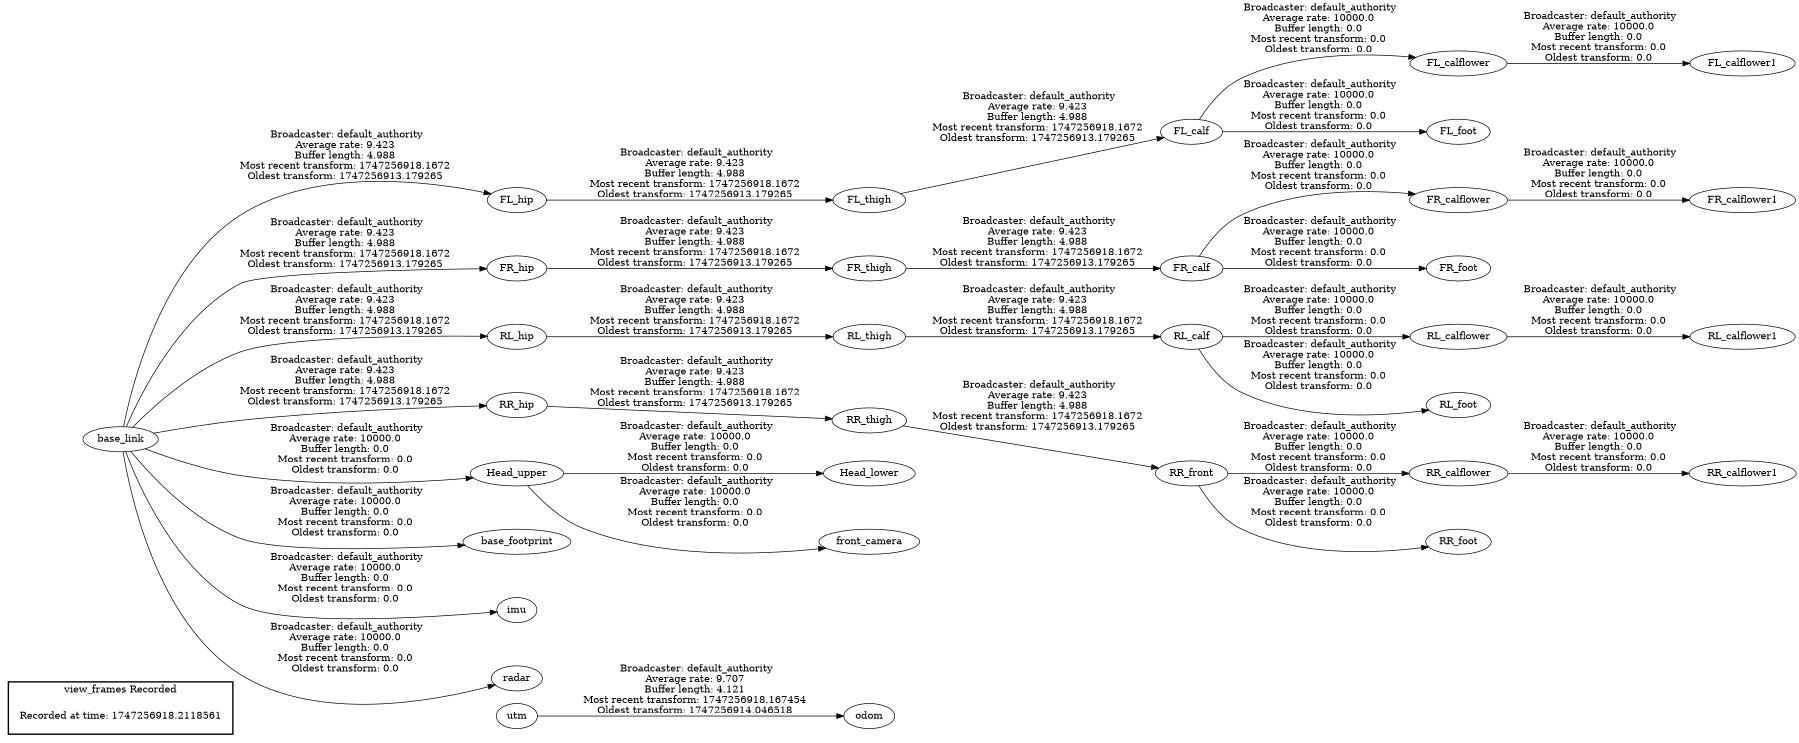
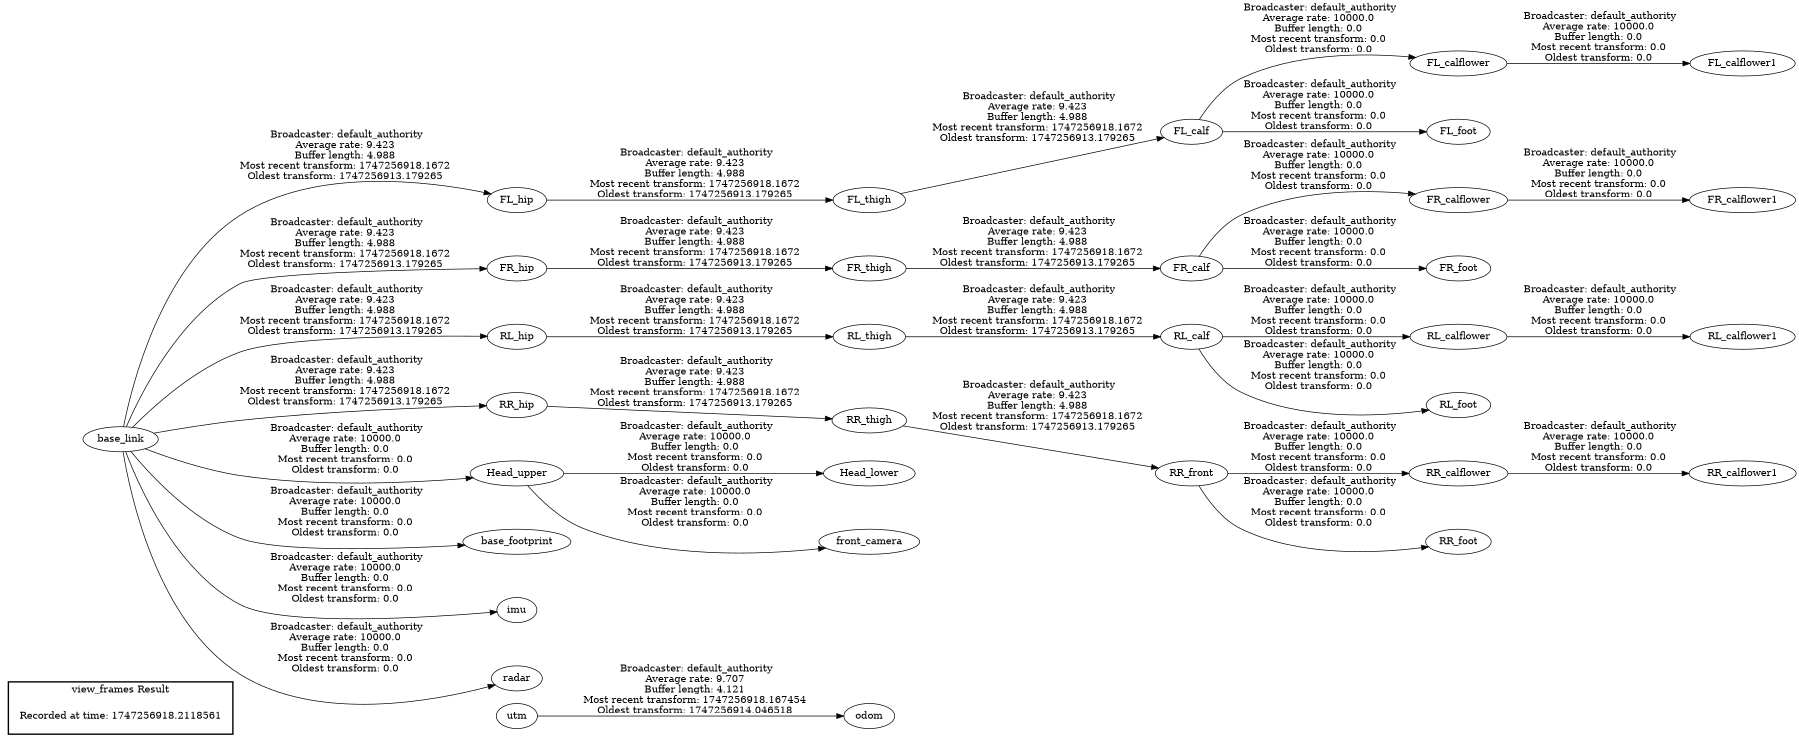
cluster "view_frames Recorded": label "view_frames Recorded" -> "view_frames Result"
